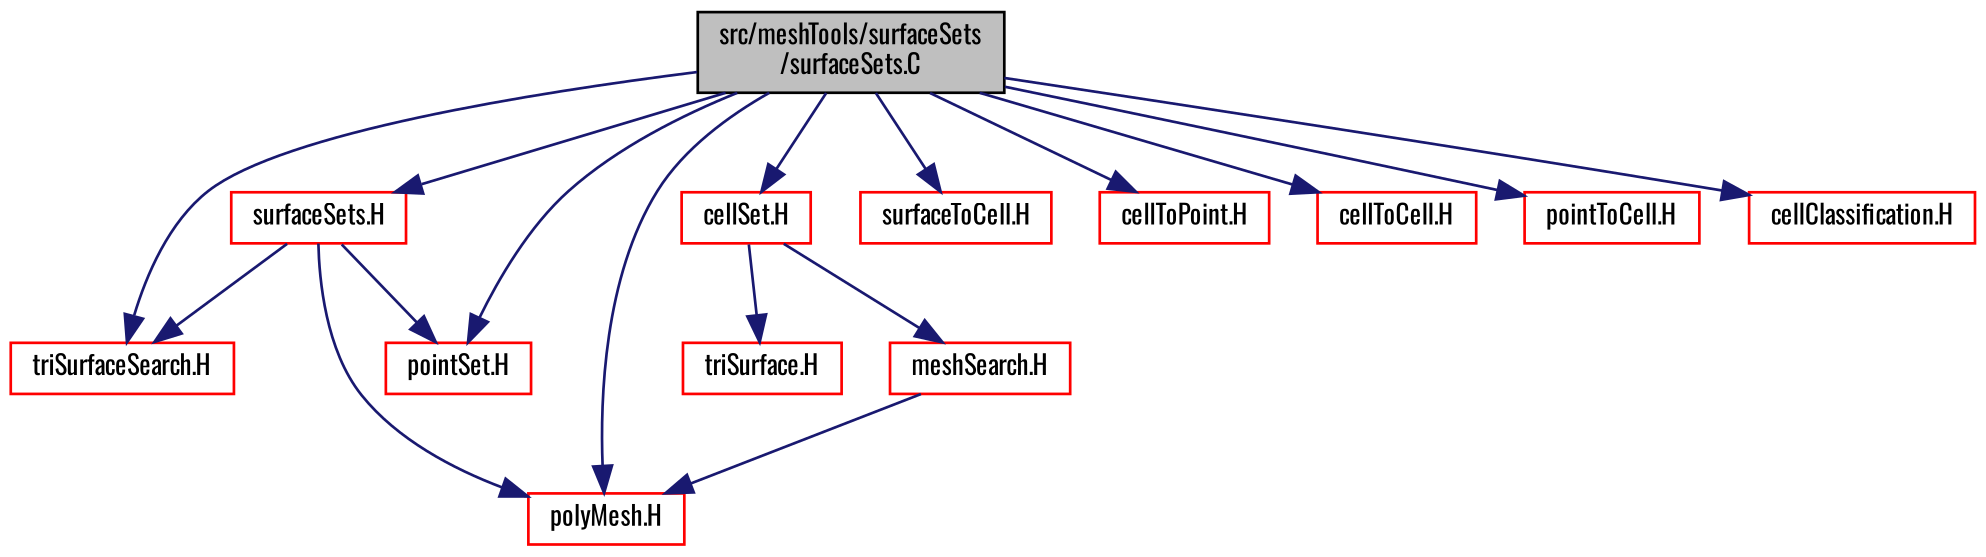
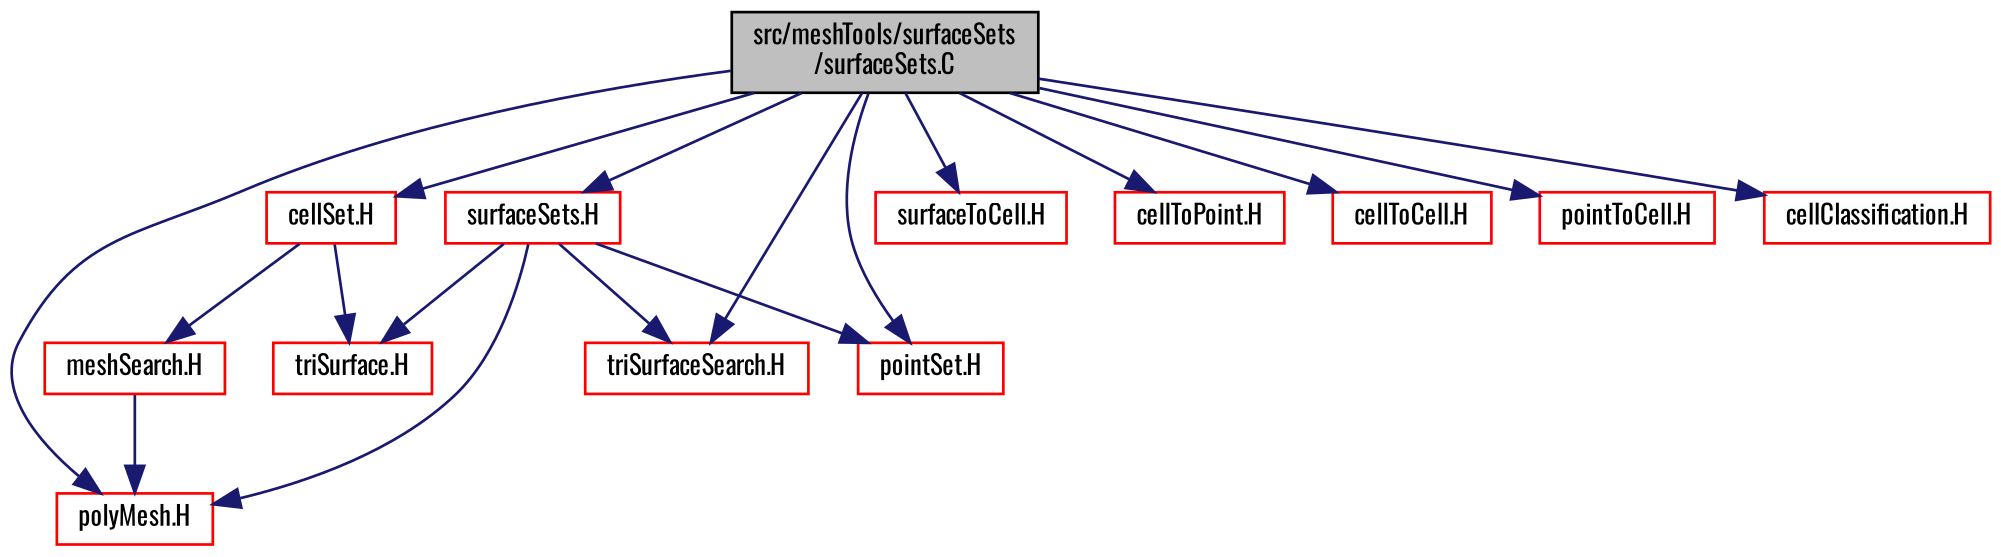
edge "surfaceSets.H" -> "triSurface.H": added
